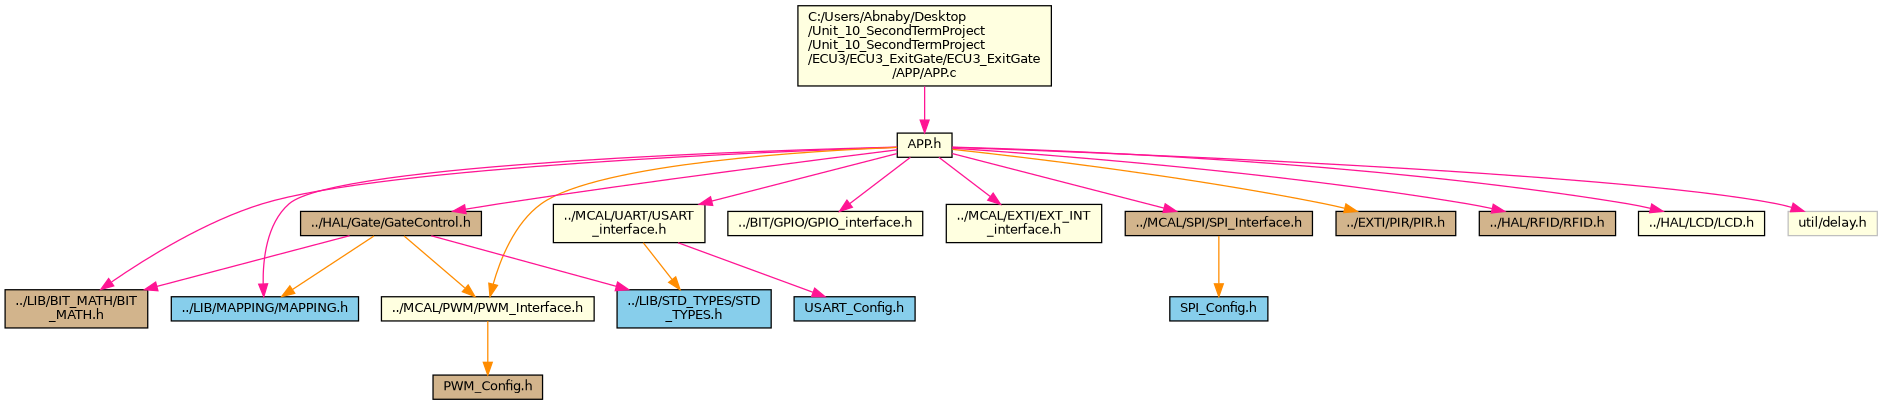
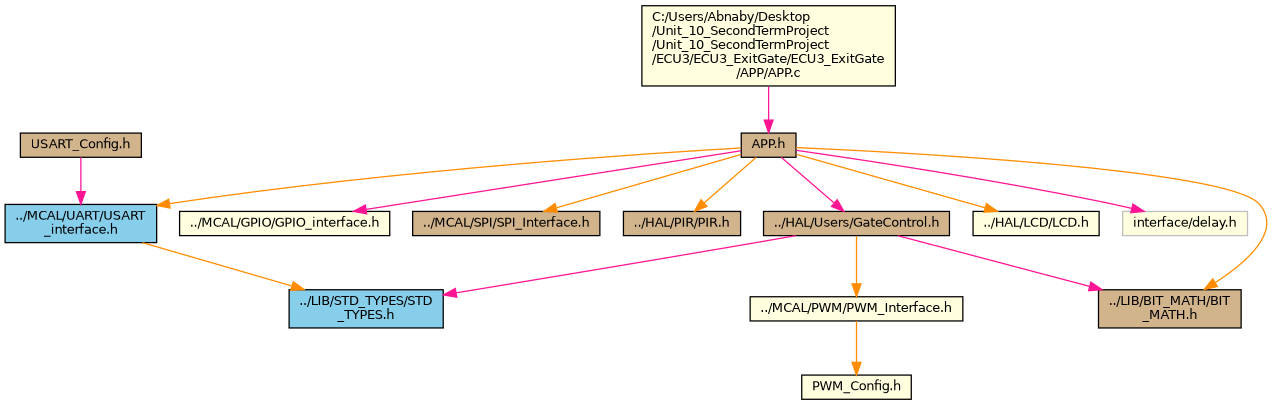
node "APP.h": fillcolor lightyellow -> tan
edge "APP.h" -> "../MCAL/PWM/PWM_Interface.h": removed
edge "APP.h" -> "../LIB/BIT_MATH/BIT _MATH.h": color deeppink -> darkorange
edge "APP.h" -> "../MCAL/UART/USART _interface.h": color deeppink -> darkorange
edge "APP.h" -> "../HAL/LCD/LCD.h": color deeppink -> darkorange
edge "APP.h" -> "../MCAL/SPI/SPI_Interface.h": color deeppink -> darkorange
node "../HAL/Gate/GateControl.h": label "../HAL/Gate/GateControl.h" -> "../HAL/Users/GateControl.h"
node "../MCAL/UART/USART _interface.h": fillcolor lightyellow -> skyblue
node "../BIT/GPIO/GPIO_interface.h": label "../BIT/GPIO/GPIO_interface.h" -> "../MCAL/GPIO/GPIO_interface.h"
node "../MCAL/EXTI/EXT_INT _interface.h": removed
node "../EXTI/PIR/PIR.h": label "../EXTI/PIR/PIR.h" -> "../HAL/PIR/PIR.h"
node "../HAL/RFID/RFID.h": removed
node "util/delay.h": label "util/delay.h" -> "interface/delay.h"
edge "../MCAL/UART/USART _interface.h" -> "USART_Config.h": reversed
node "../LIB/MAPPING/MAPPING.h": removed
node "USART_Config.h": fillcolor skyblue -> tan
node "SPI_Config.h": removed
node "PWM_Config.h": fillcolor tan -> lightyellow
